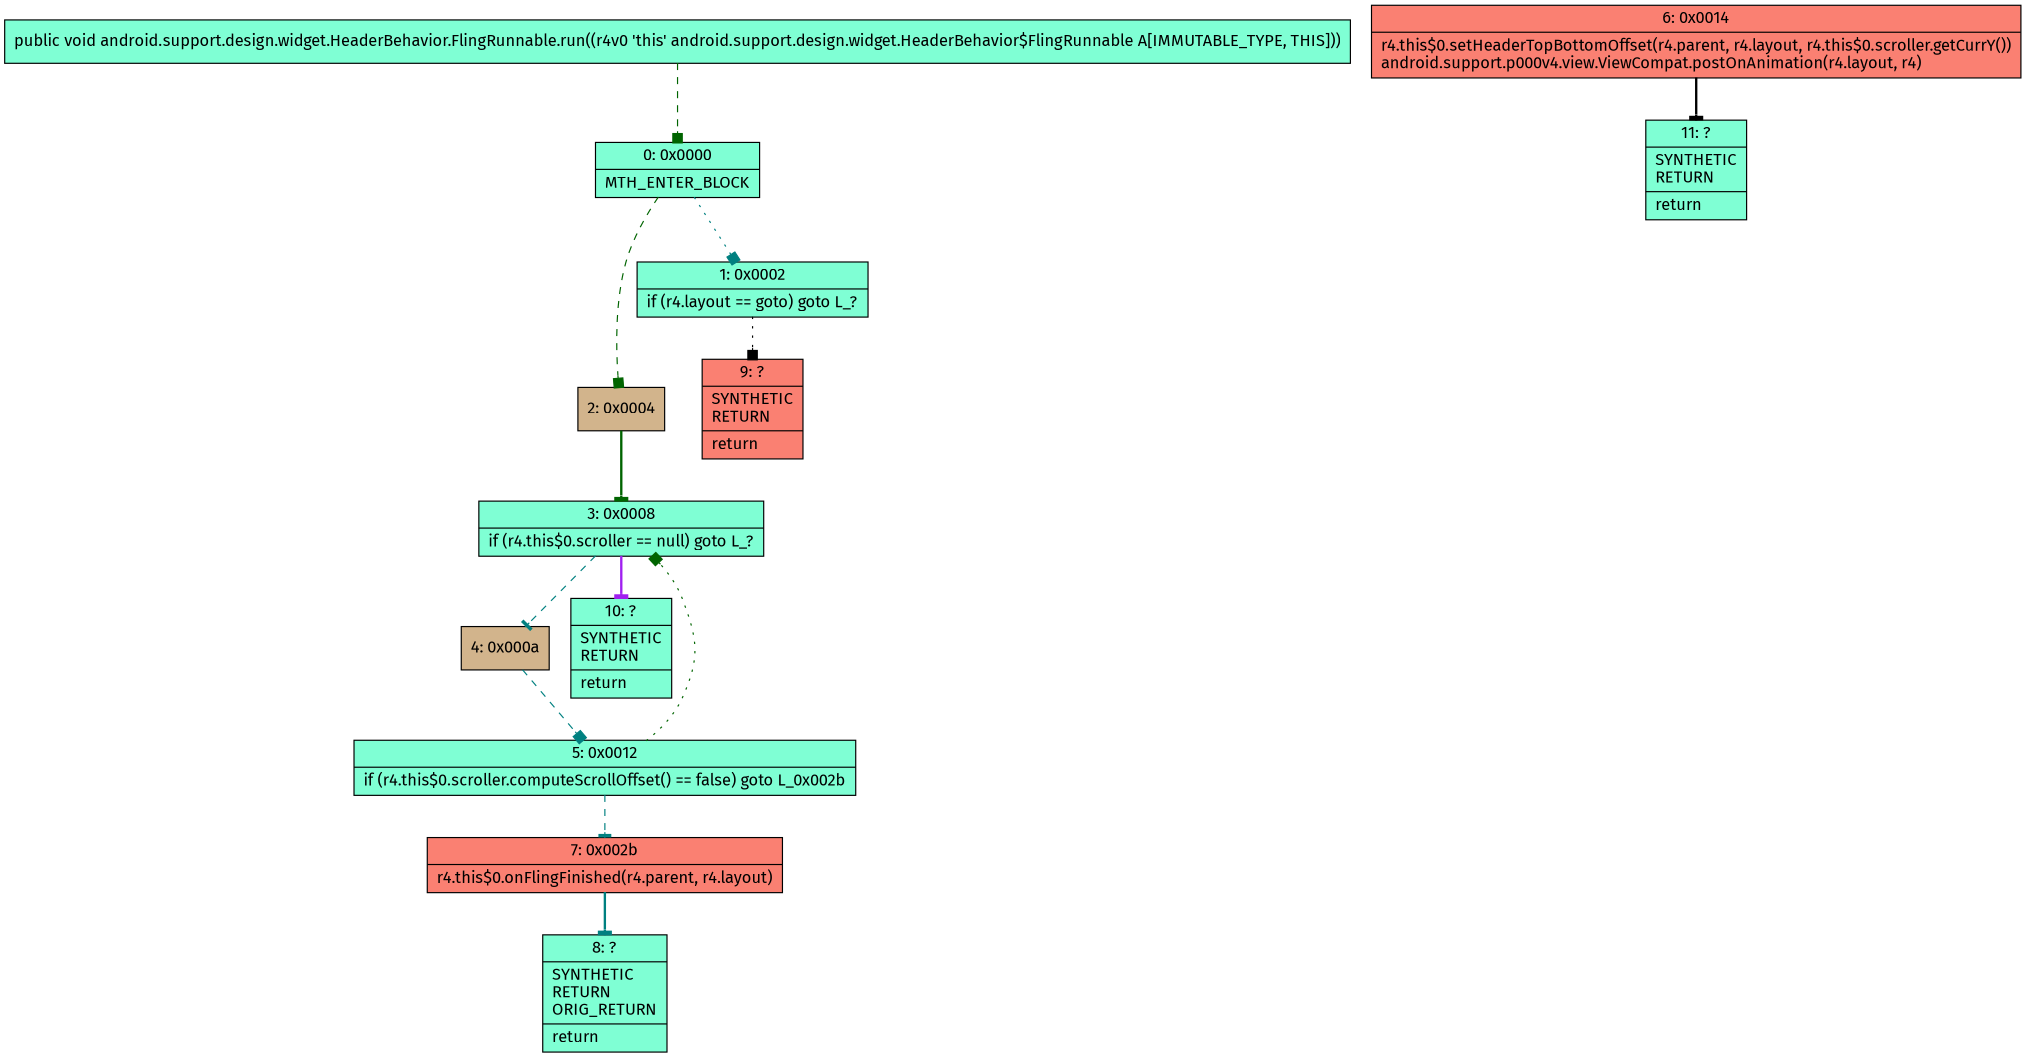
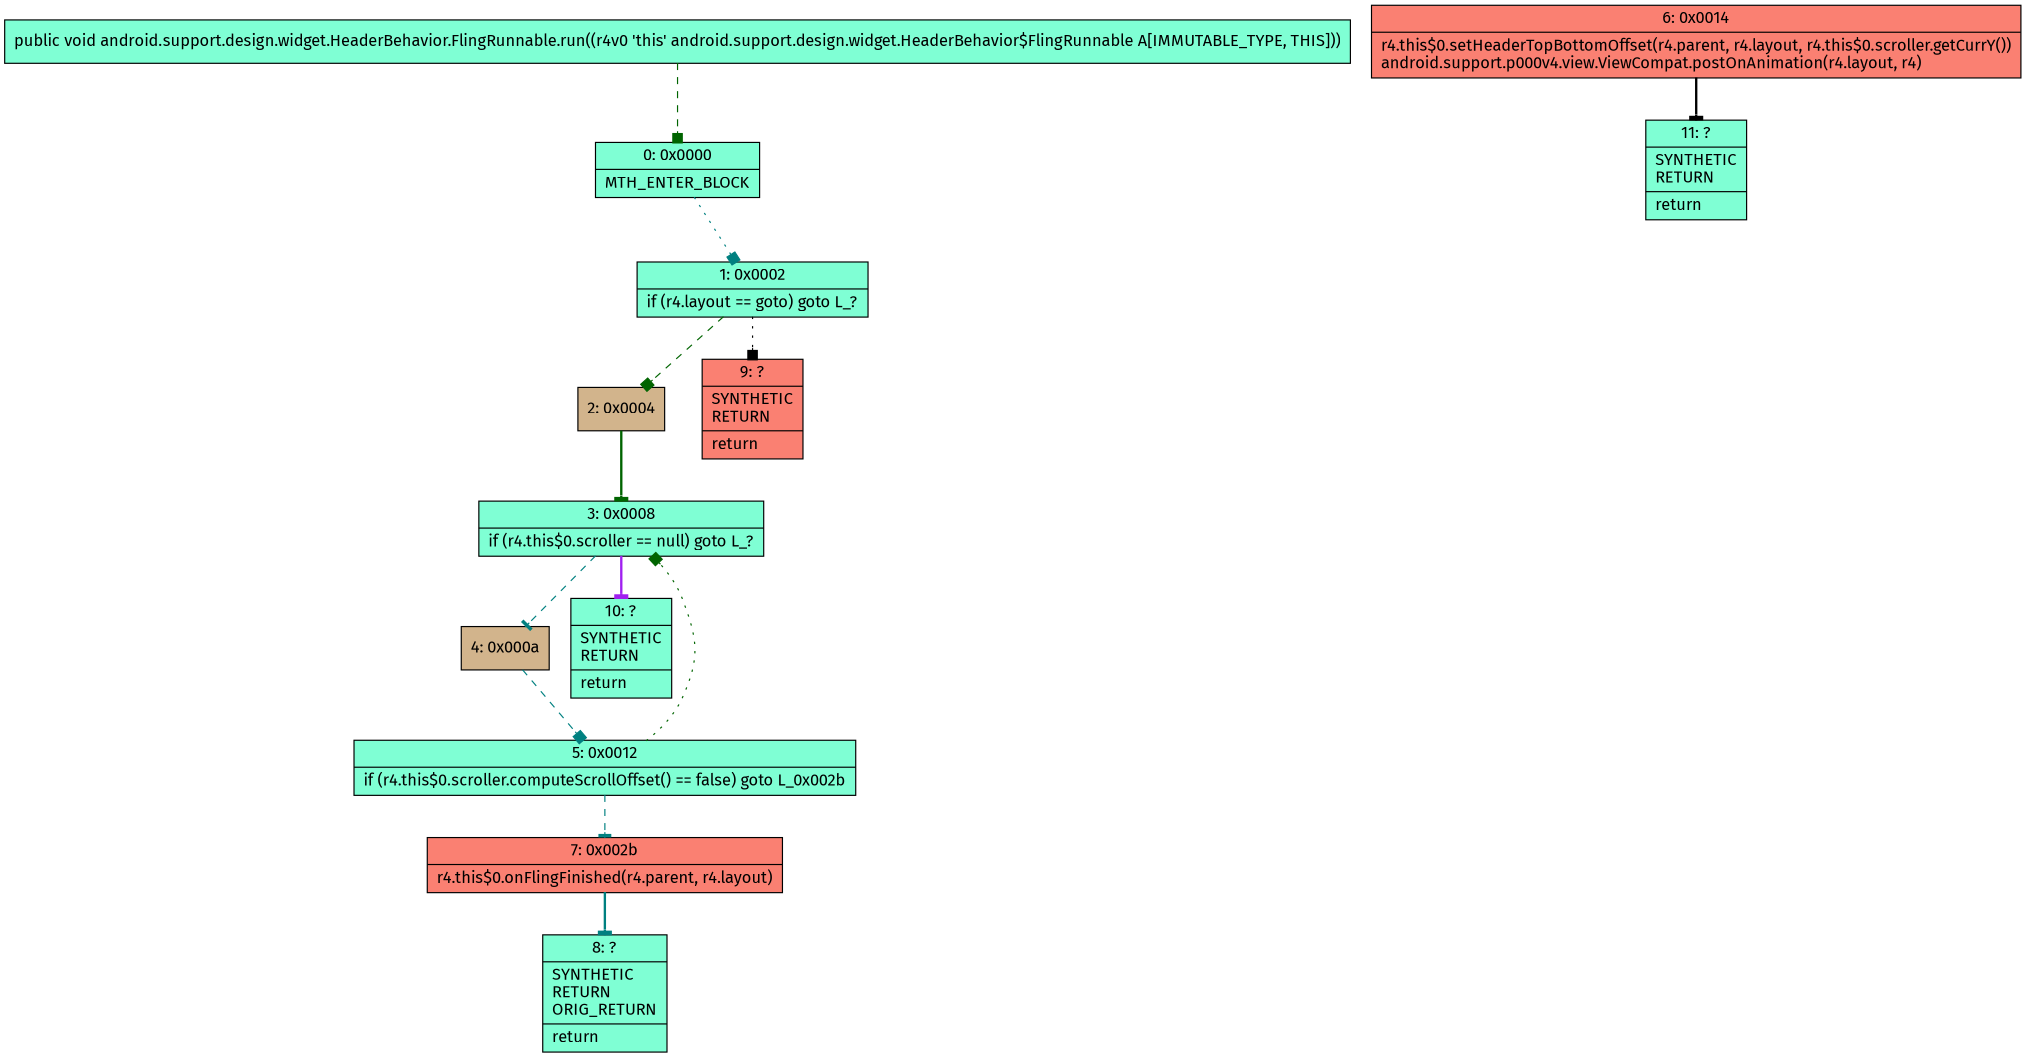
edge "0: 0x0000" -> "2: 0x0004": now "1: 0x0002" -> "2: 0x0004"
